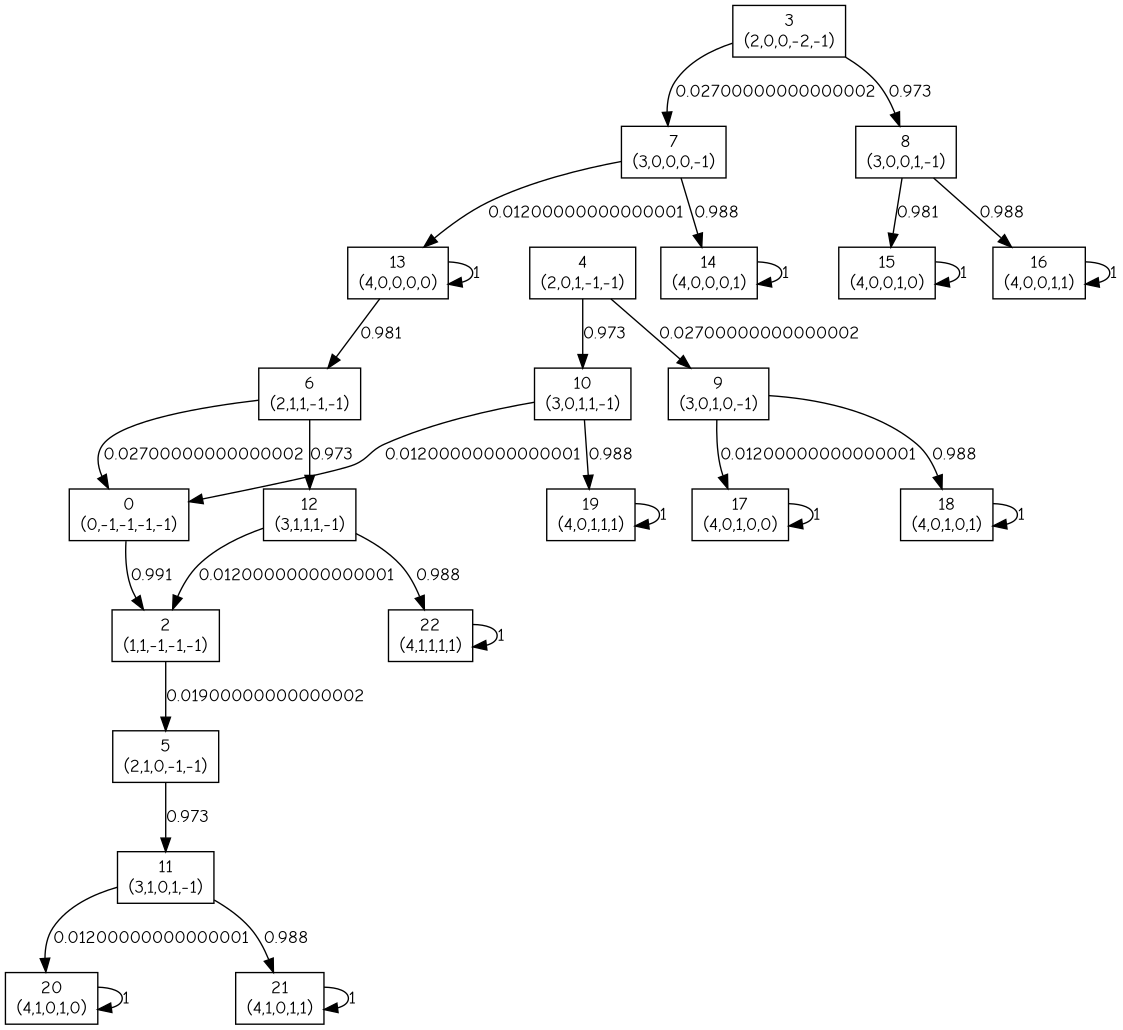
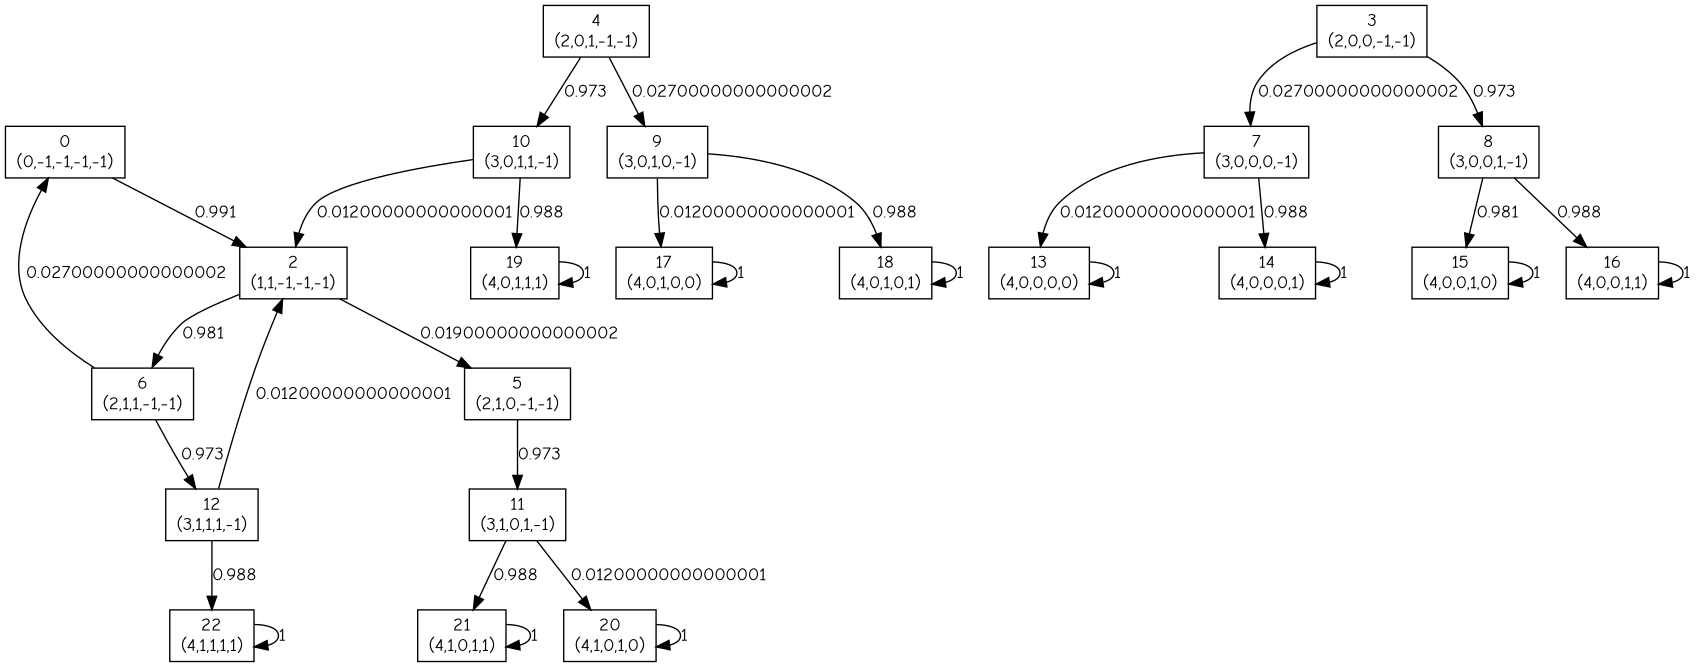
node "3 (2,0,0,-2,-1)": label "3 (2,0,0,-2,-1)" -> "3 (2,0,0,-1,-1)"
edge "13 (4,0,0,0,0)" -> "6 (2,1,1,-1,-1)": now "2 (1,1,-1,-1,-1)" -> "6 (2,1,1,-1,-1)"
edge "10 (3,0,1,1,-1)" -> "0 (0,-1,-1,-1,-1)": now "10 (3,0,1,1,-1)" -> "2 (1,1,-1,-1,-1)"
